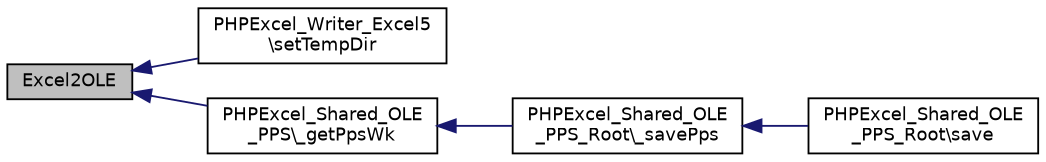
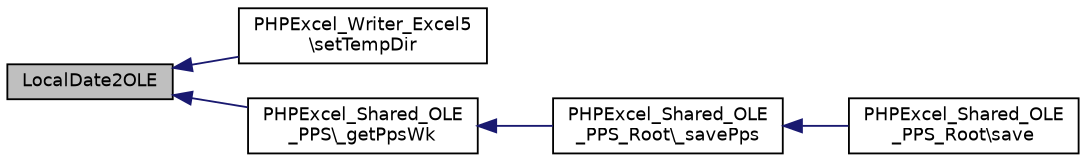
node "Excel2OLE": label "Excel2OLE" -> "LocalDate2OLE"
